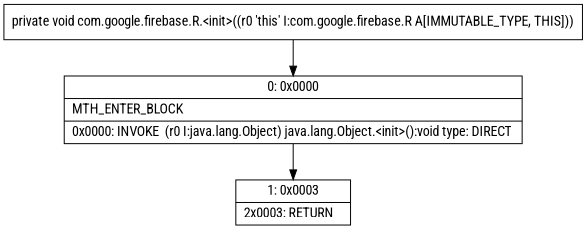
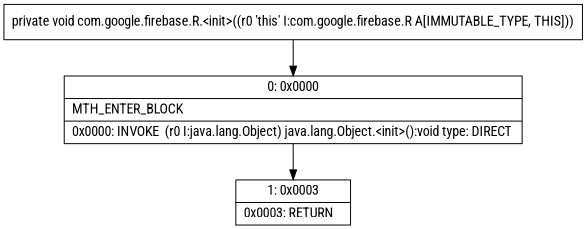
node "1: 0x0003": text "2x0003: RETURN" -> "0x0003: RETURN"
